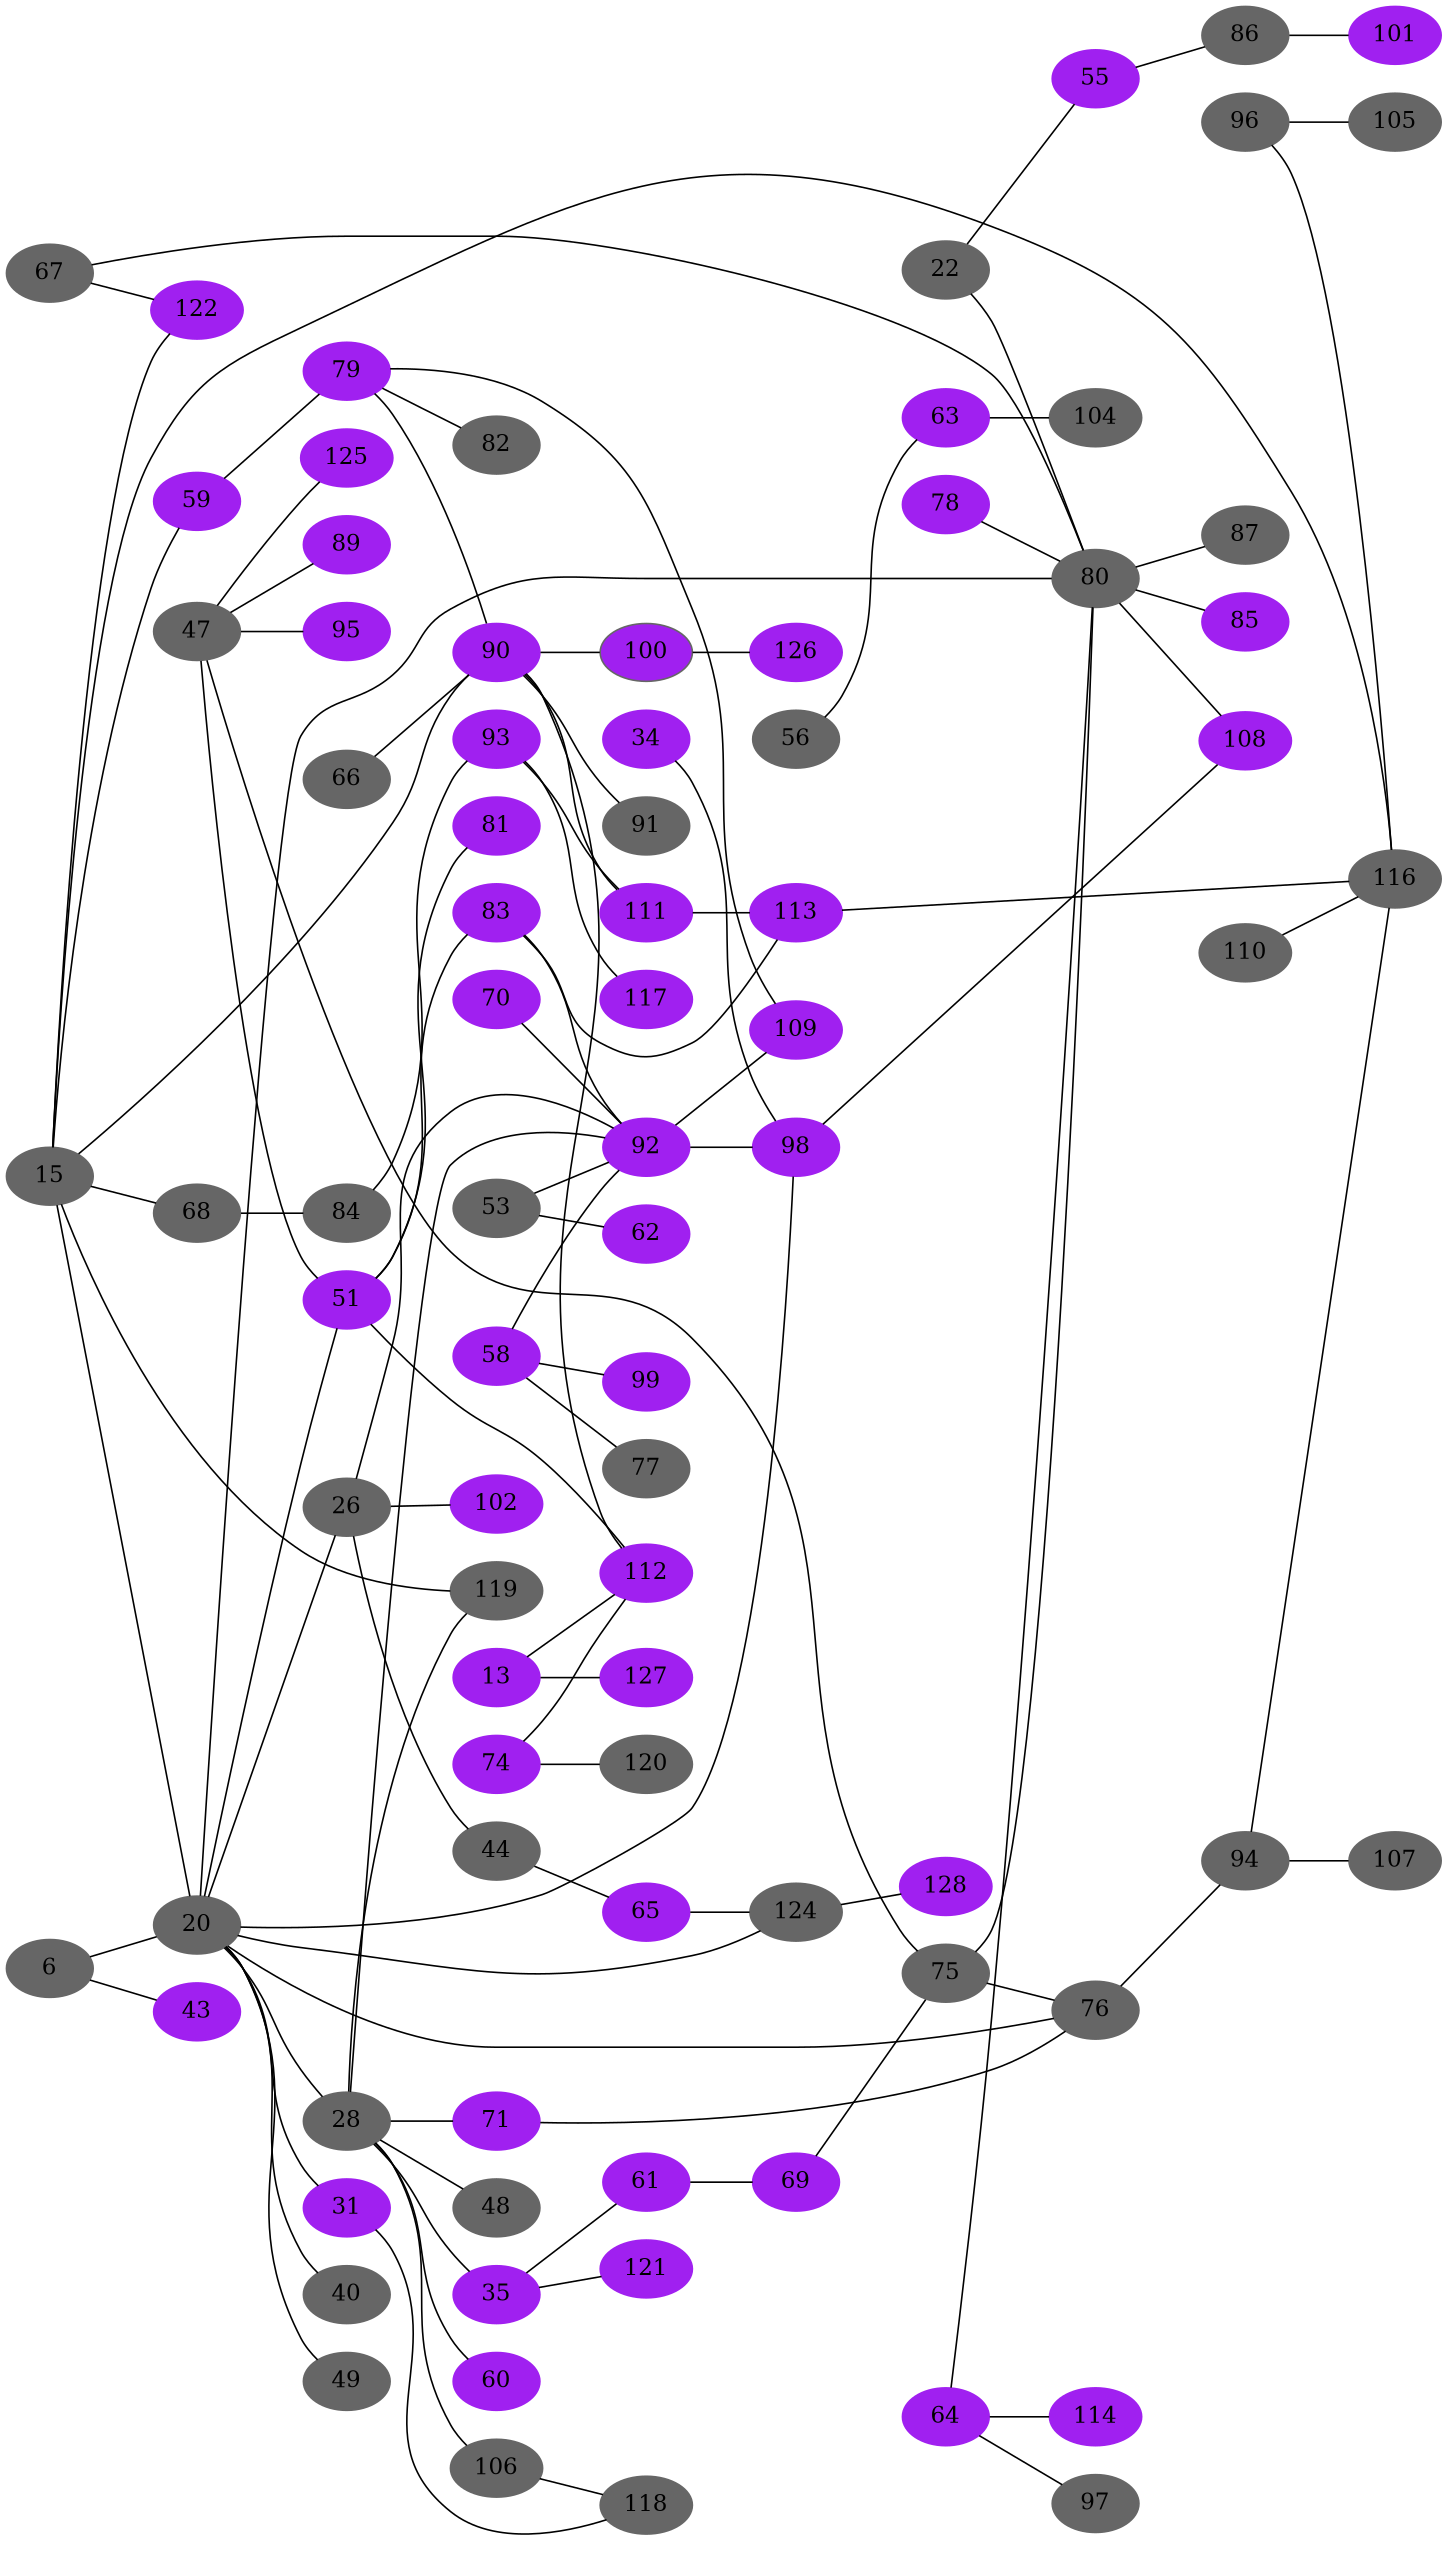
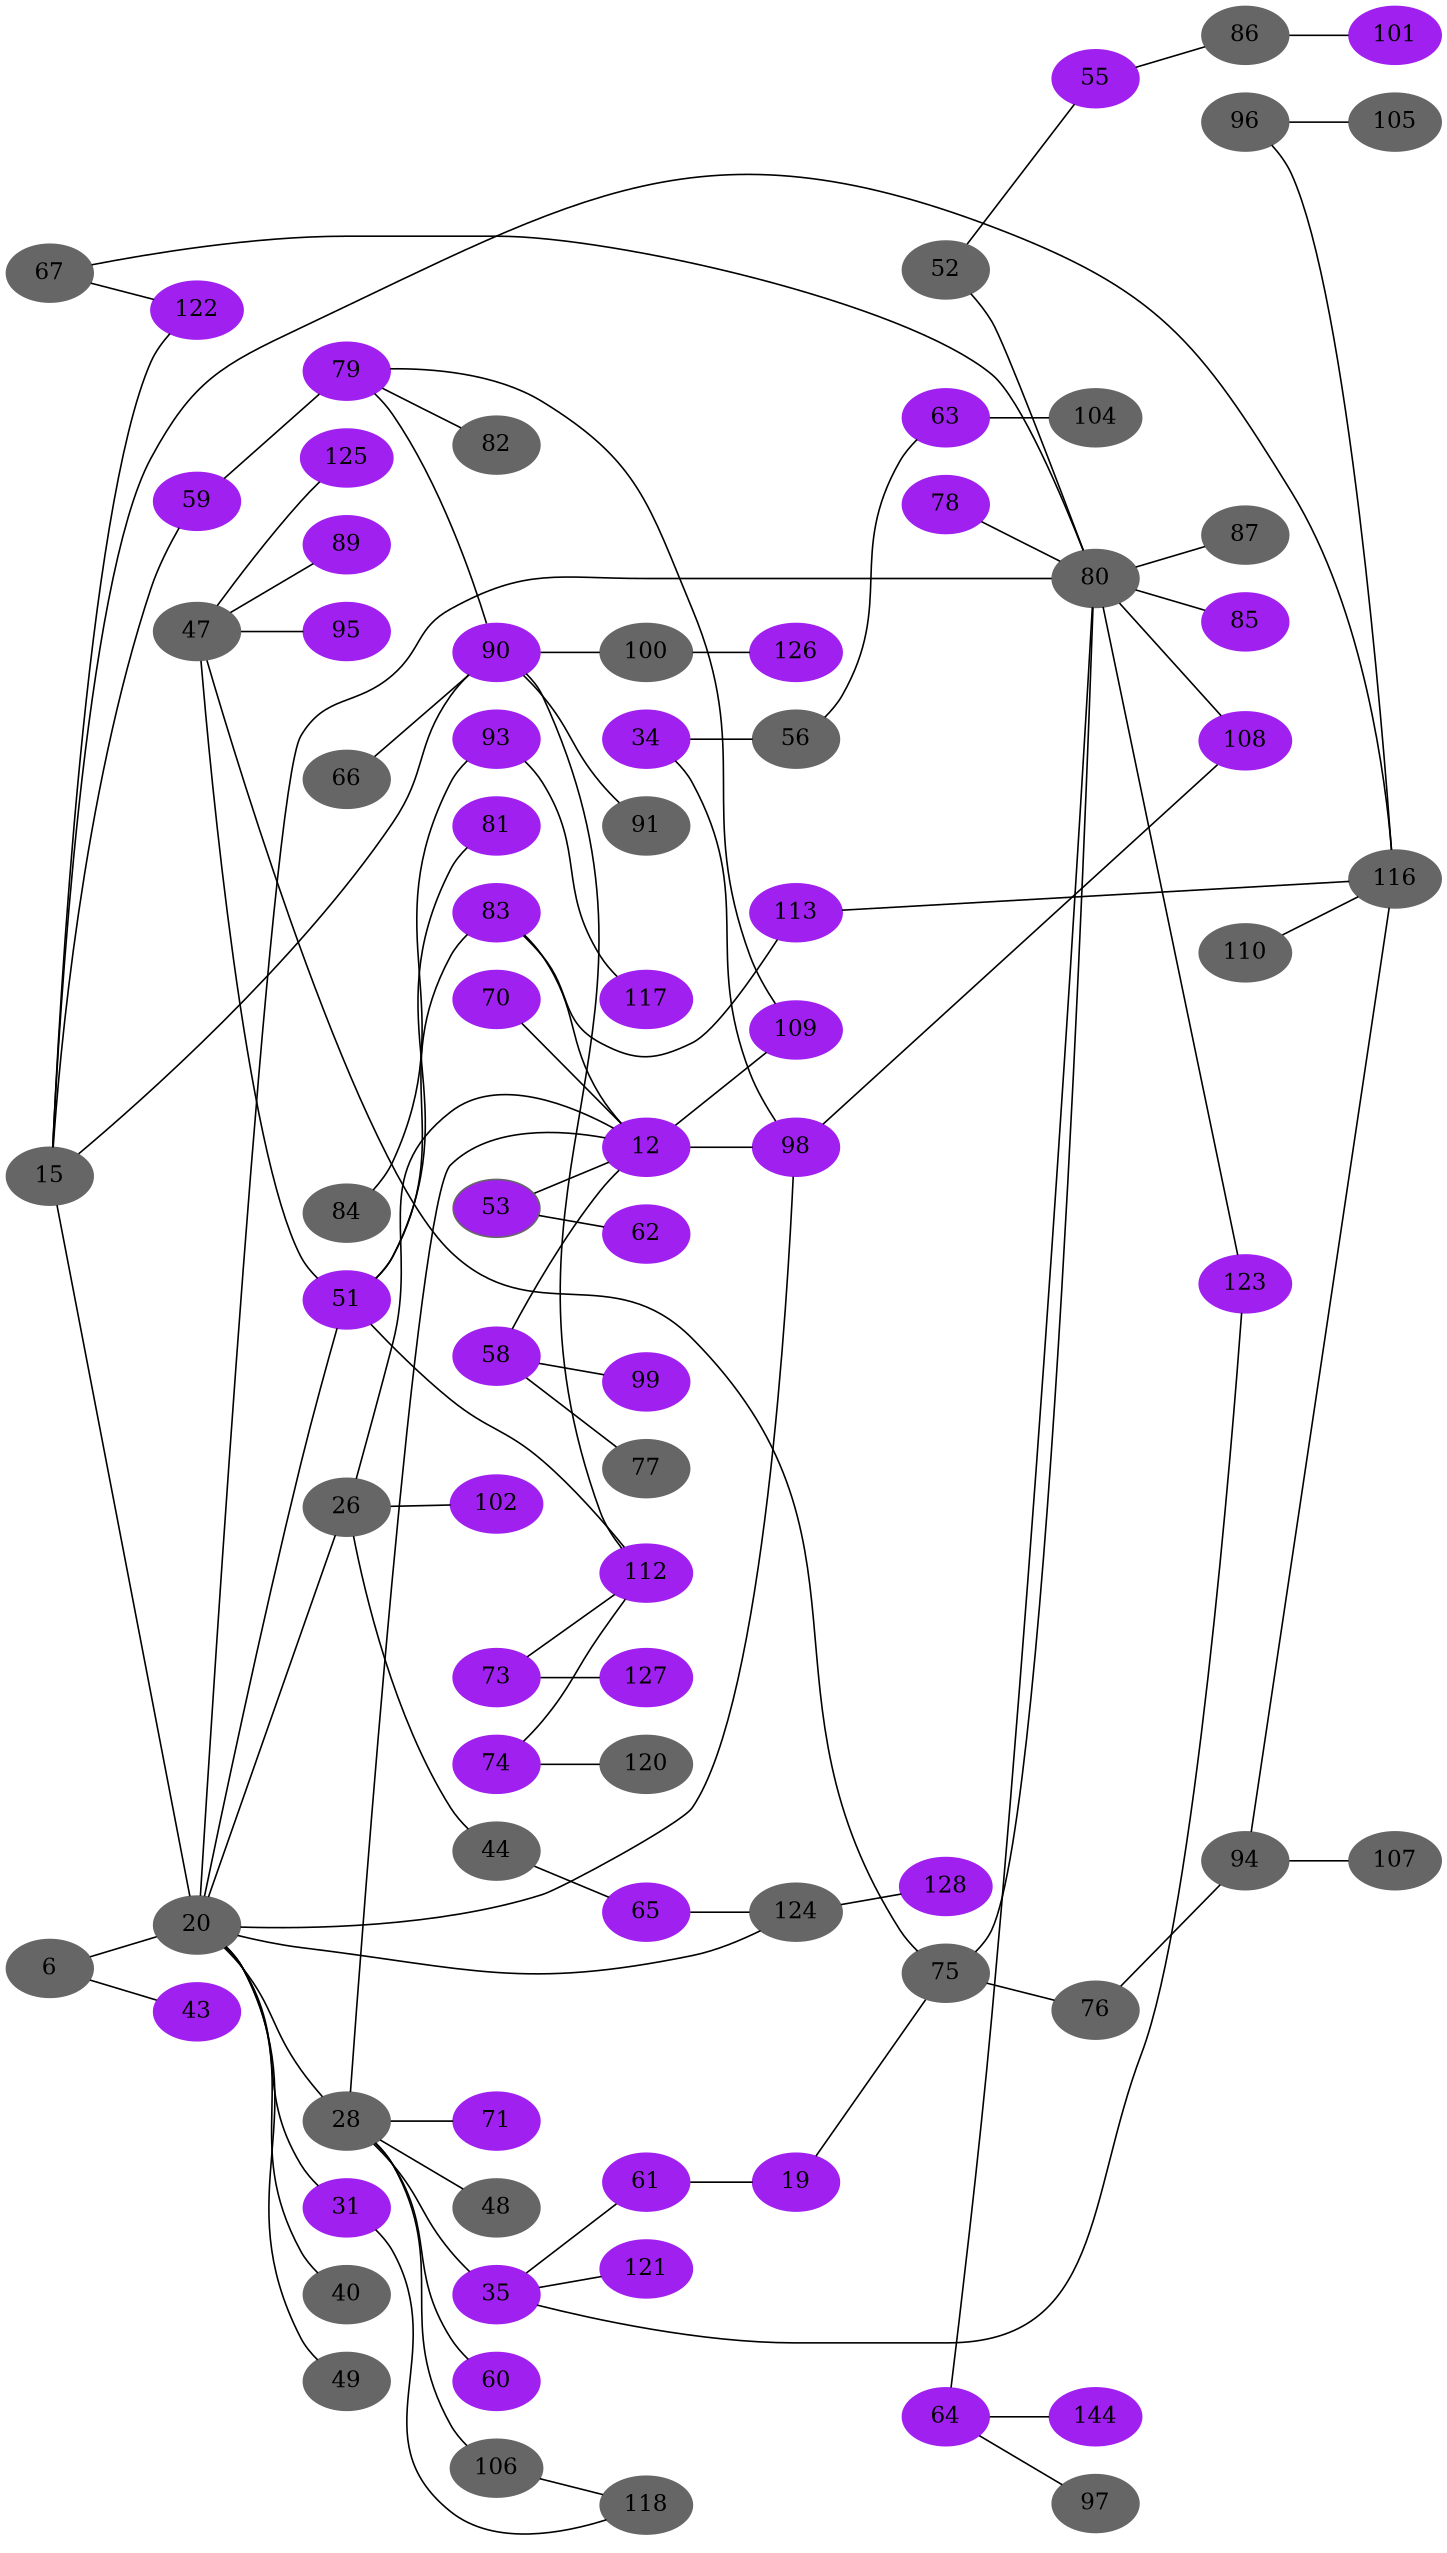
node "22": label "22" -> "52"
node "100": fillcolor purple -> gray40
edge "34" -- "56": added
node "111": removed
node "92": label "92" -> "12"
node "53": fillcolor gray40 -> purple
node "68": removed
node "123": added
node "119": removed
node "13": label "13" -> "73"
edge "20" -- "76": removed
edge "76" -- "71": removed
node "69": label "69" -> "19"
node "114": label "114" -> "144"
